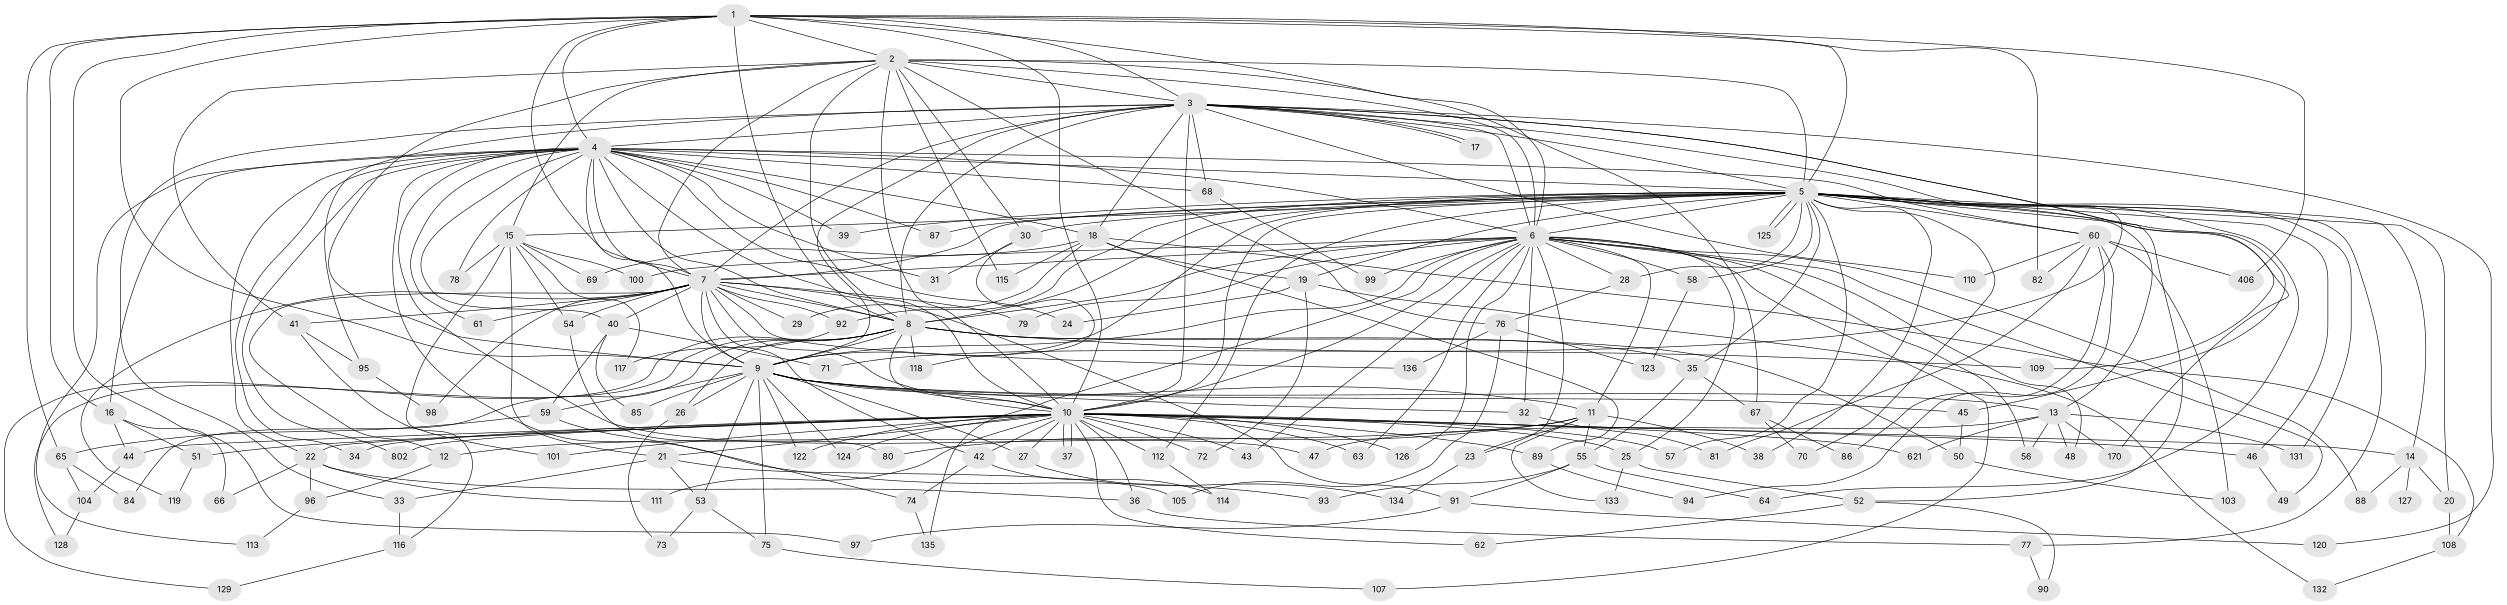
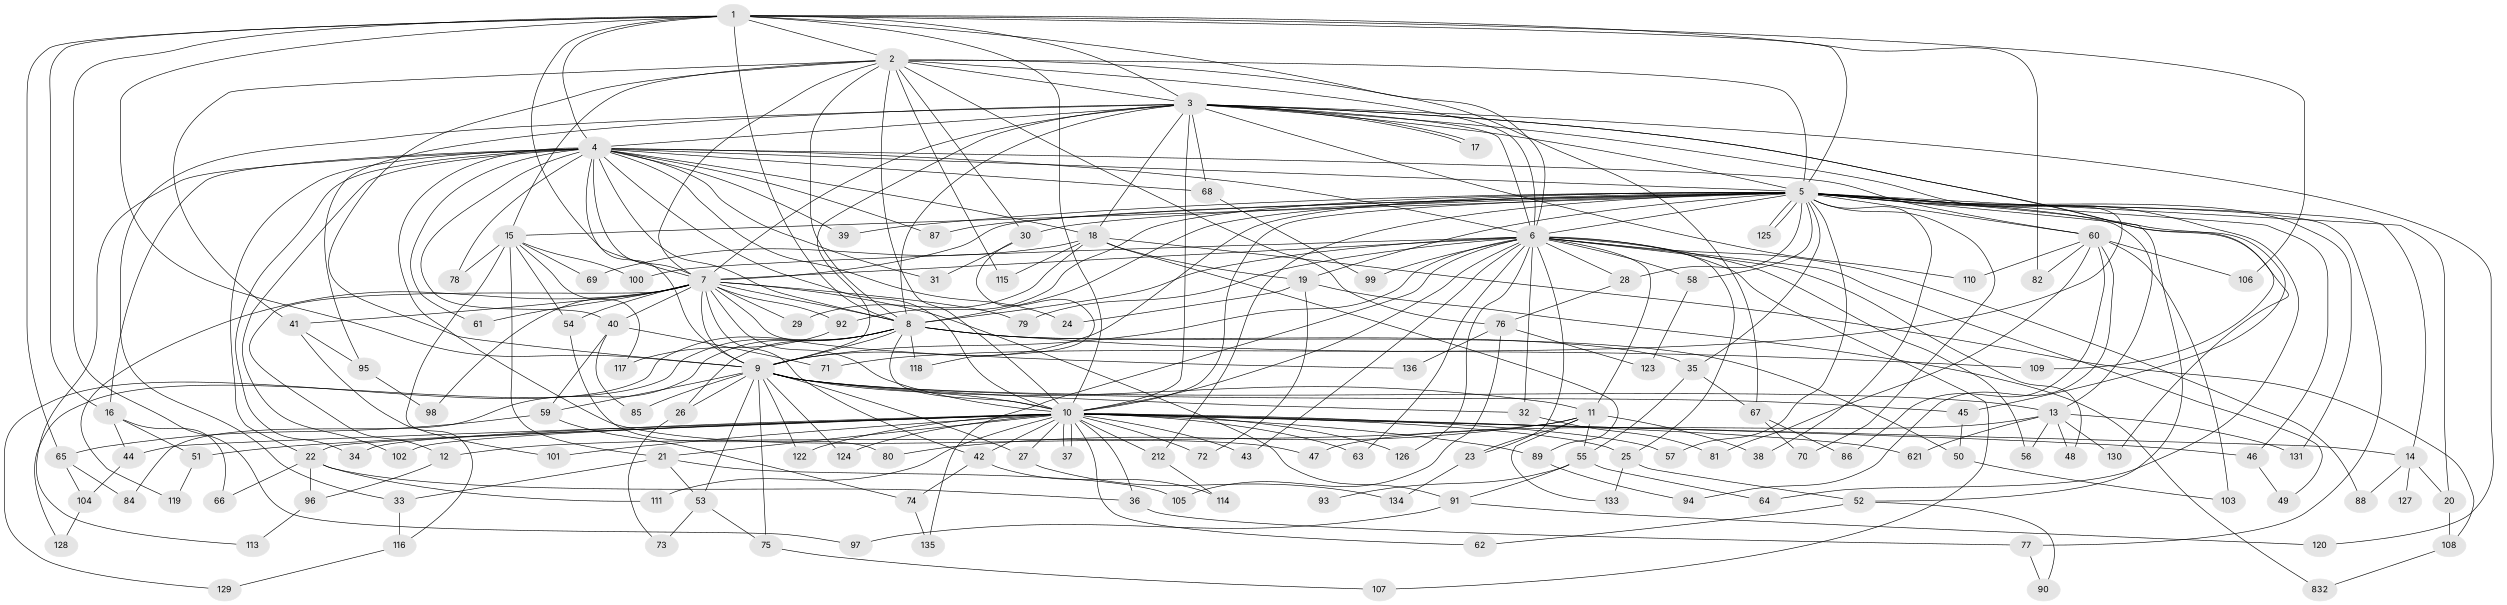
node "406": label "406" -> "106"
node "802": label "802" -> "102"
node "112": label "112" -> "212"
node "170": label "170" -> "130"
edge "4" -- "93": removed
node "132": label "132" -> "832"
